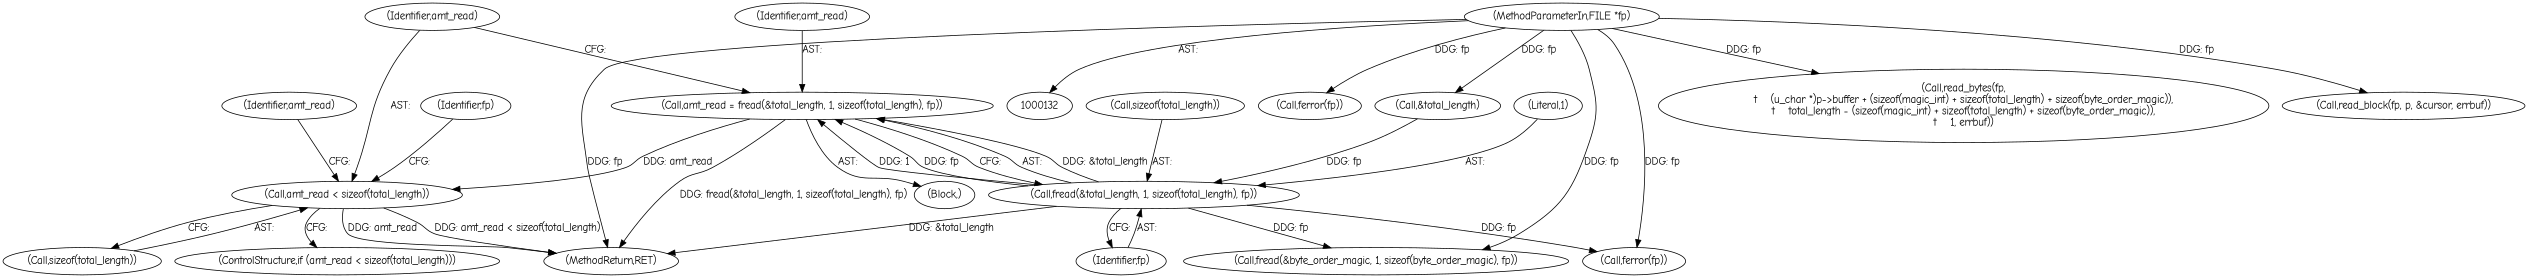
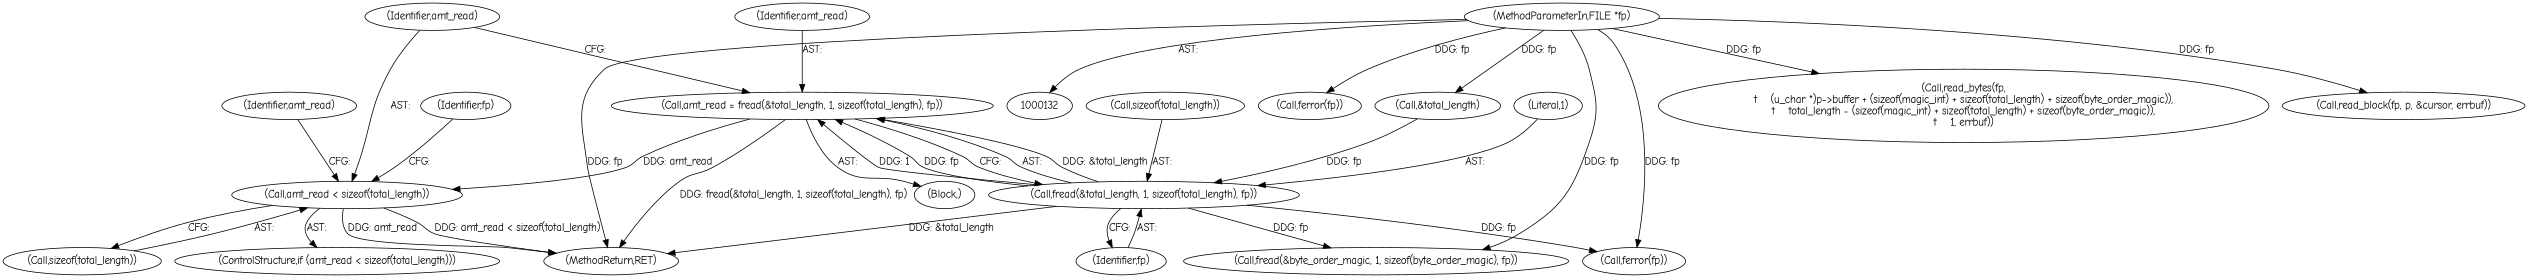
edge "(Call,amt_read < sizeof(total_length))" -> "(ControlStructure,if (amt_read < sizeof(total_length)))": label "CFG: " -> "AST: "
